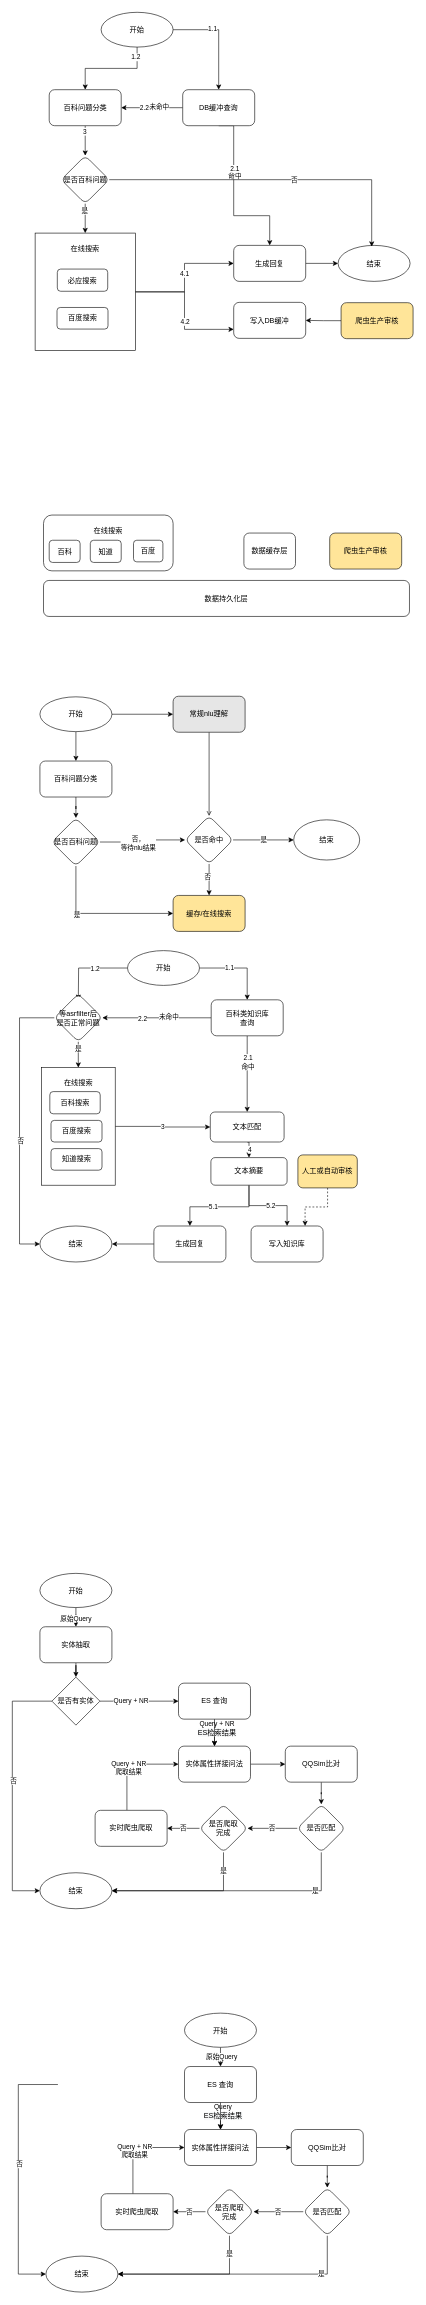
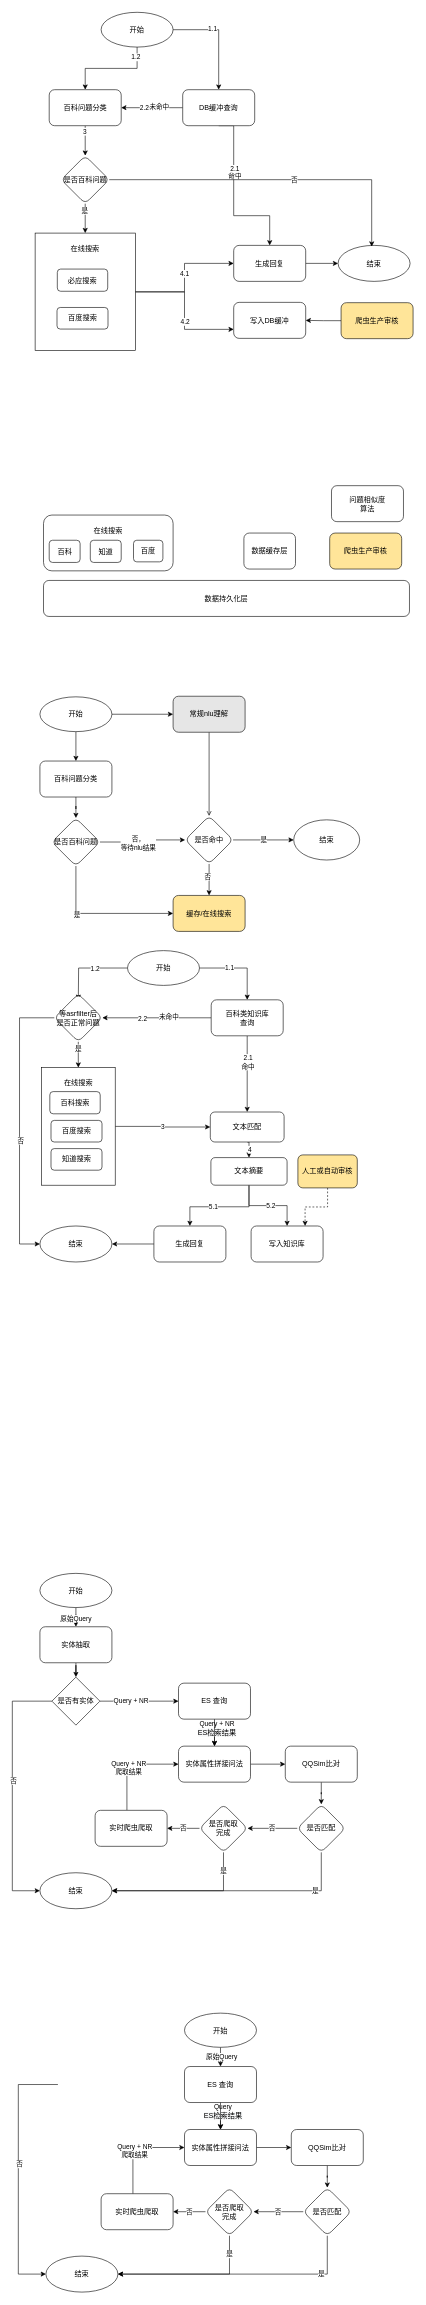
node "问题相似度 算法": added
